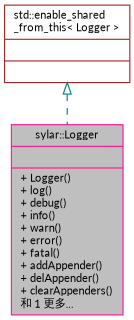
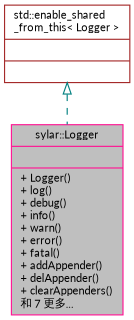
node "sylar::Logger": text "和 1 更多..." -> "和 7 更多..."
